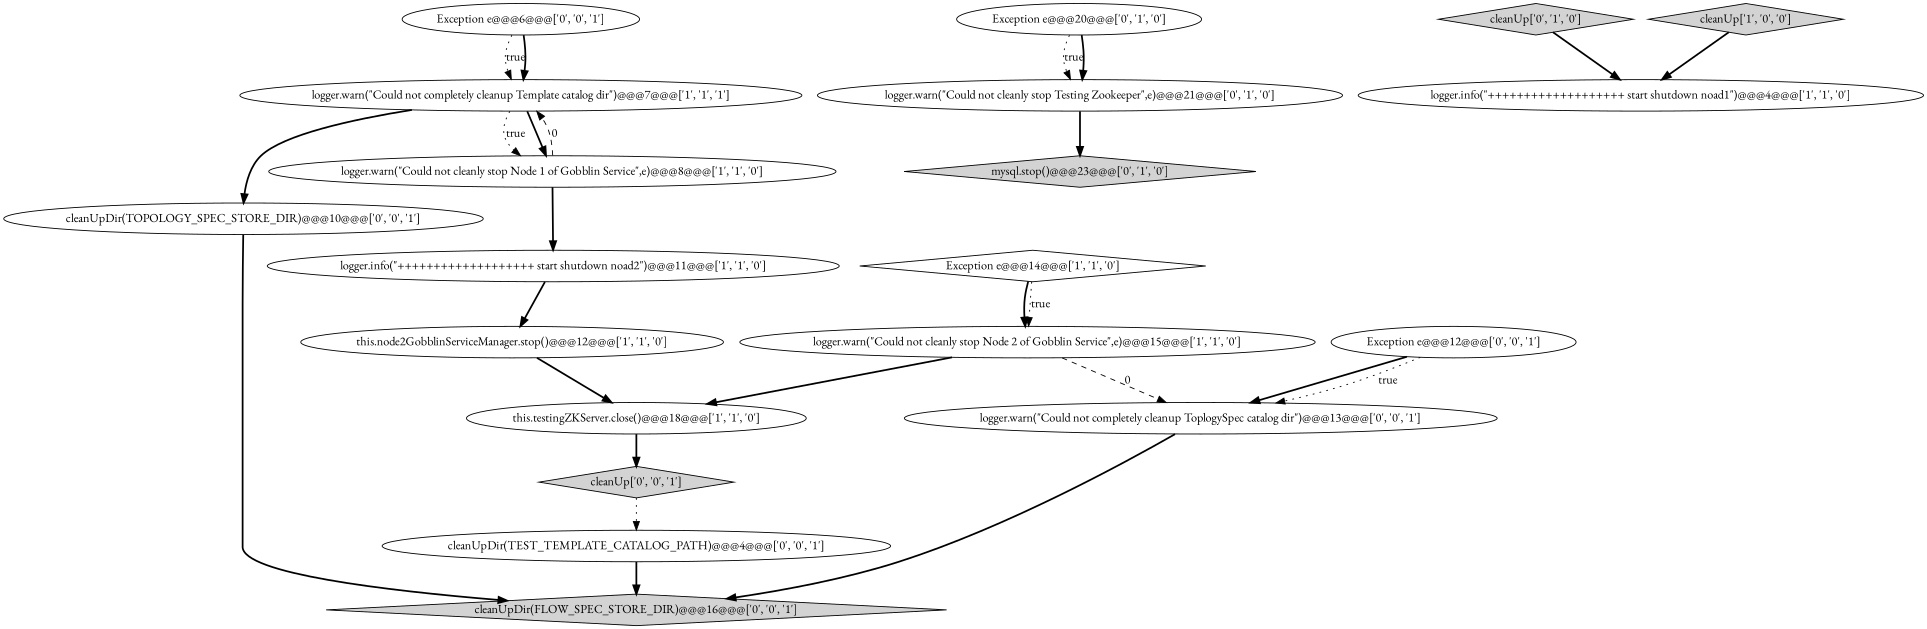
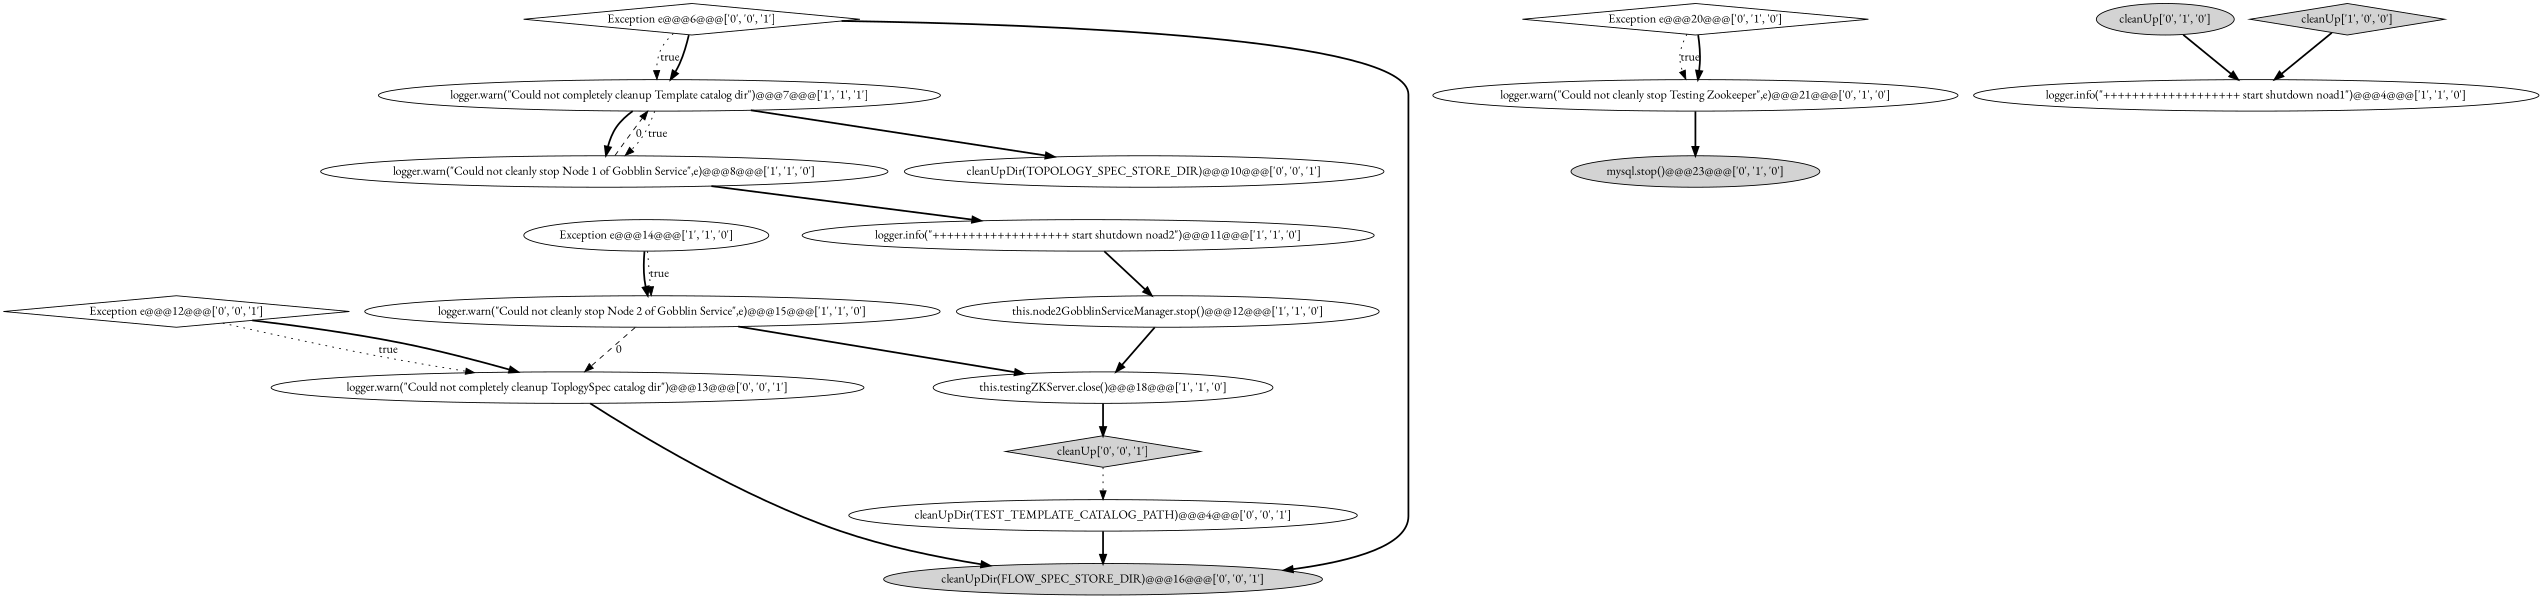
node "Exception e@@@6@@@['0', '0', '1']": shape ellipse -> diamond
node "Exception e@@@20@@@['0', '1', '0']": shape ellipse -> diamond
node "cleanUp['0', '1', '0']": shape diamond -> ellipse
node "mysql.stop()@@@23@@@['0', '1', '0']": shape diamond -> ellipse
node "Exception e@@@14@@@['1', '1', '0']": shape diamond -> ellipse
node "Exception e@@@12@@@['0', '0', '1']": shape ellipse -> diamond
edge "cleanUpDir(TOPOLOGY_SPEC_STORE_DIR)@@@10@@@['0', '0', '1']" -> "cleanUpDir(FLOW_SPEC_STORE_DIR)@@@16@@@['0', '0', '1']": now "Exception e@@@6@@@['0', '0', '1']" -> "cleanUpDir(FLOW_SPEC_STORE_DIR)@@@16@@@['0', '0', '1']"
node "cleanUpDir(FLOW_SPEC_STORE_DIR)@@@16@@@['0', '0', '1']": shape diamond -> ellipse
